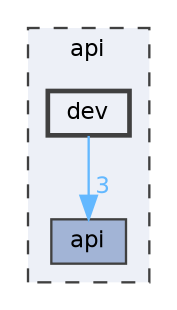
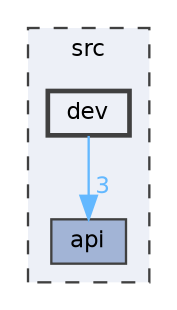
cluster "api": label "api" -> "src"
